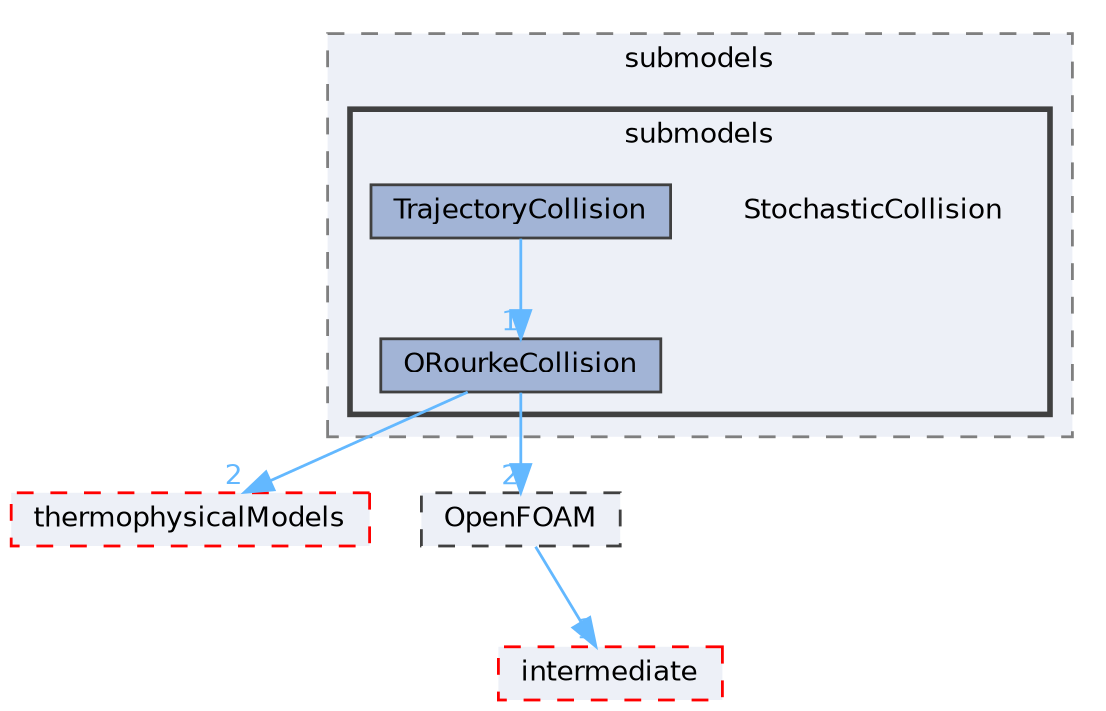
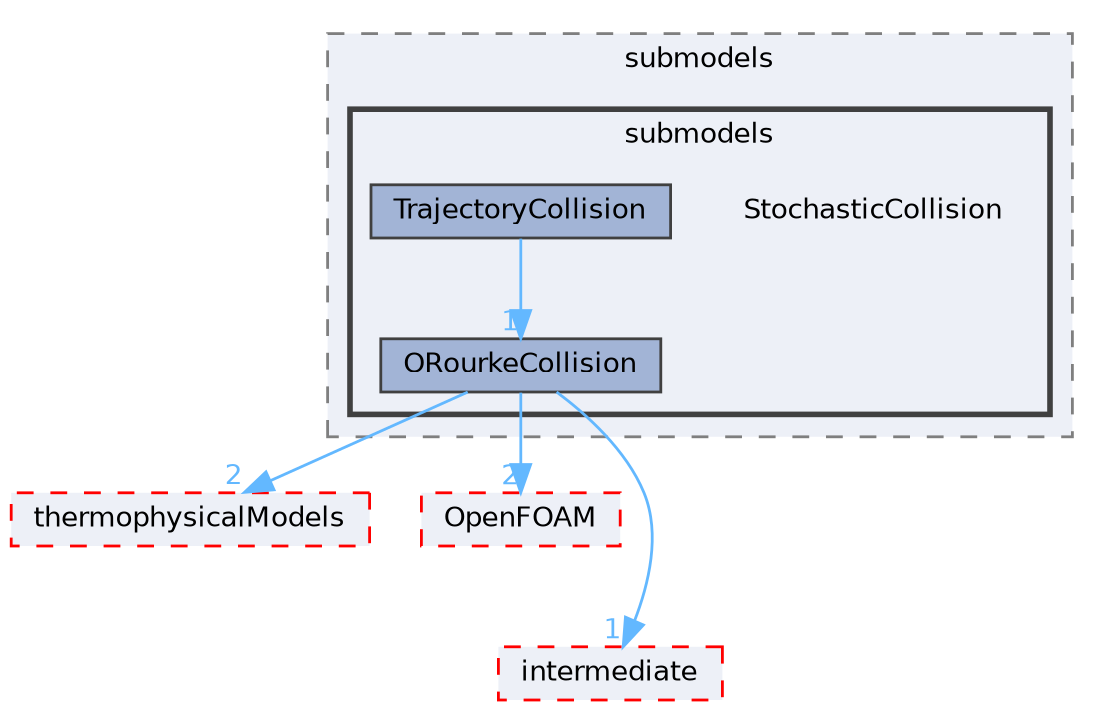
node "OpenFOAM": color grey25 -> red
edge "OpenFOAM" -> "intermediate": now "ORourkeCollision" -> "intermediate"
